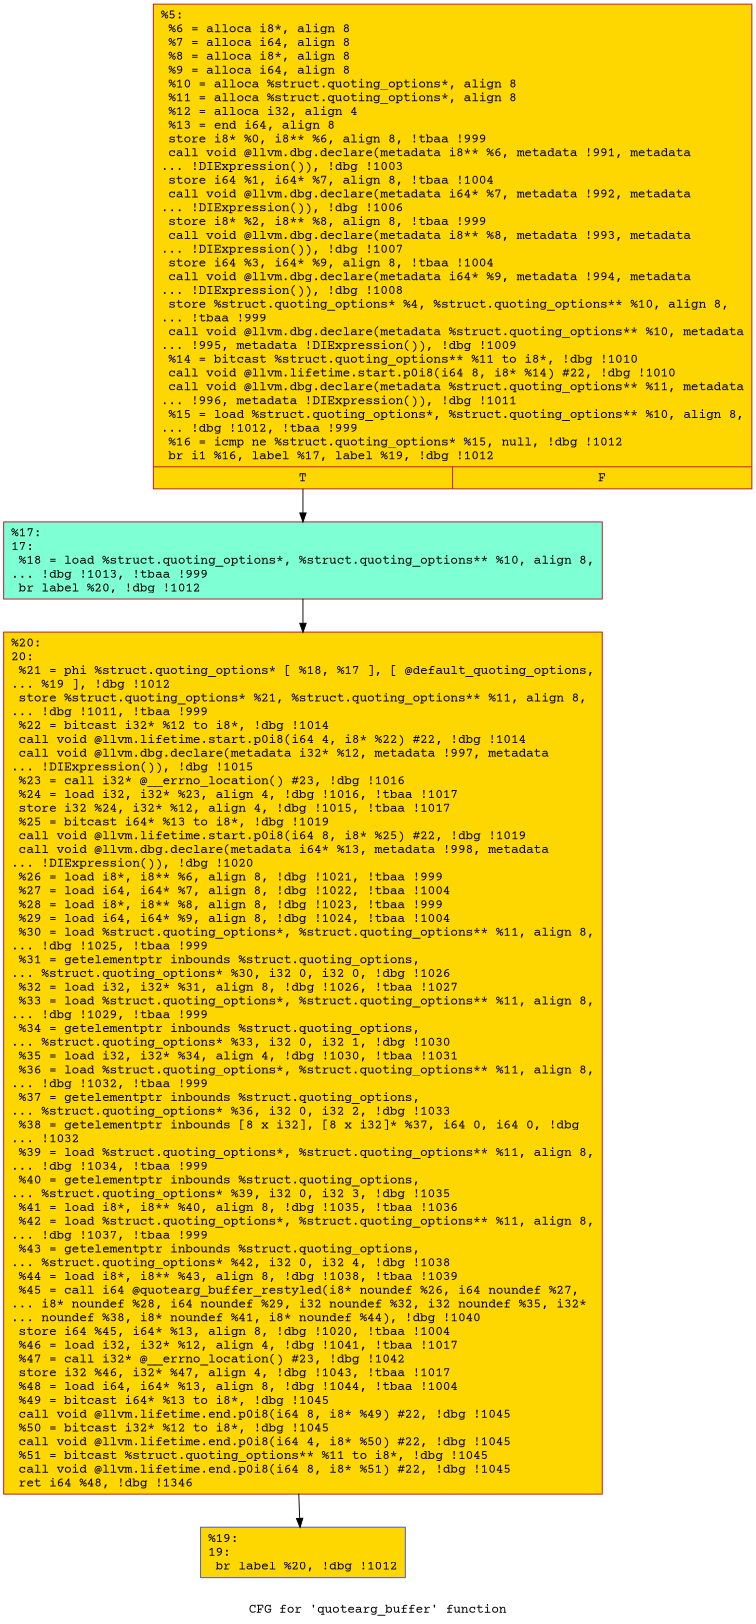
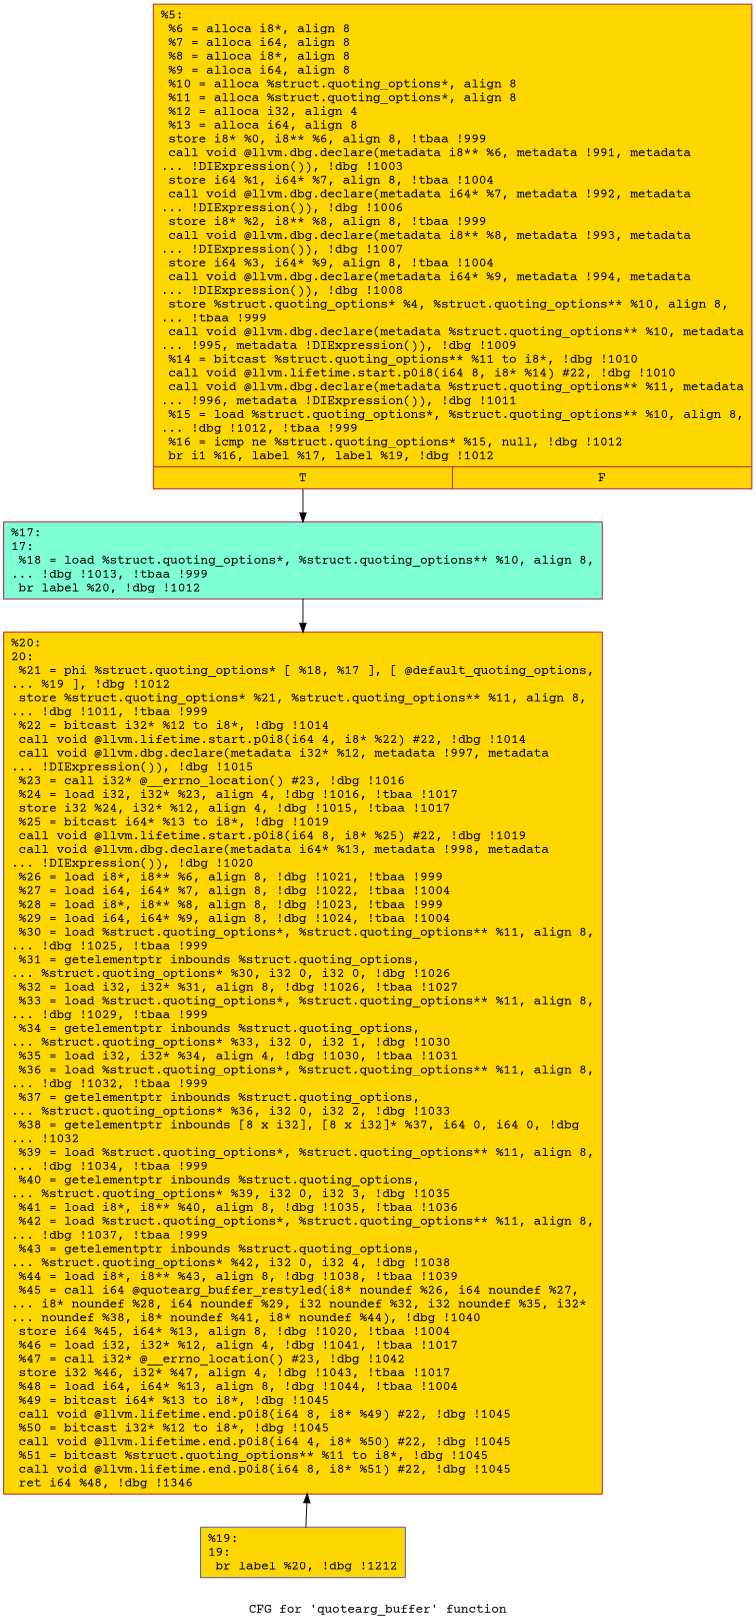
node "%5:": text "%13 = end i64, align 8" -> "%13 = alloca i64, align 8"
edge "%20:" -> "%19:": reversed
node "%19:": text "br label %20, !dbg !1012" -> "br label %20, !dbg !1212"
